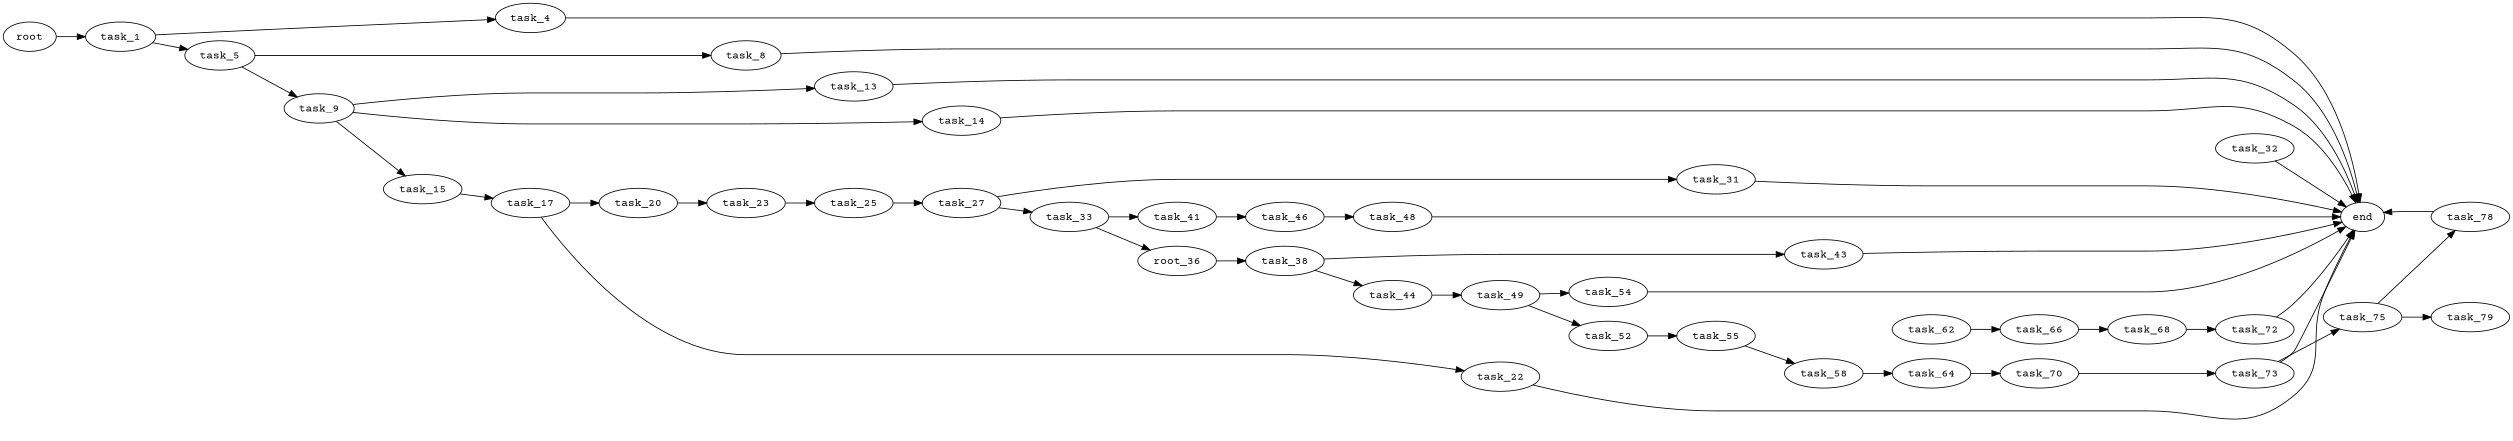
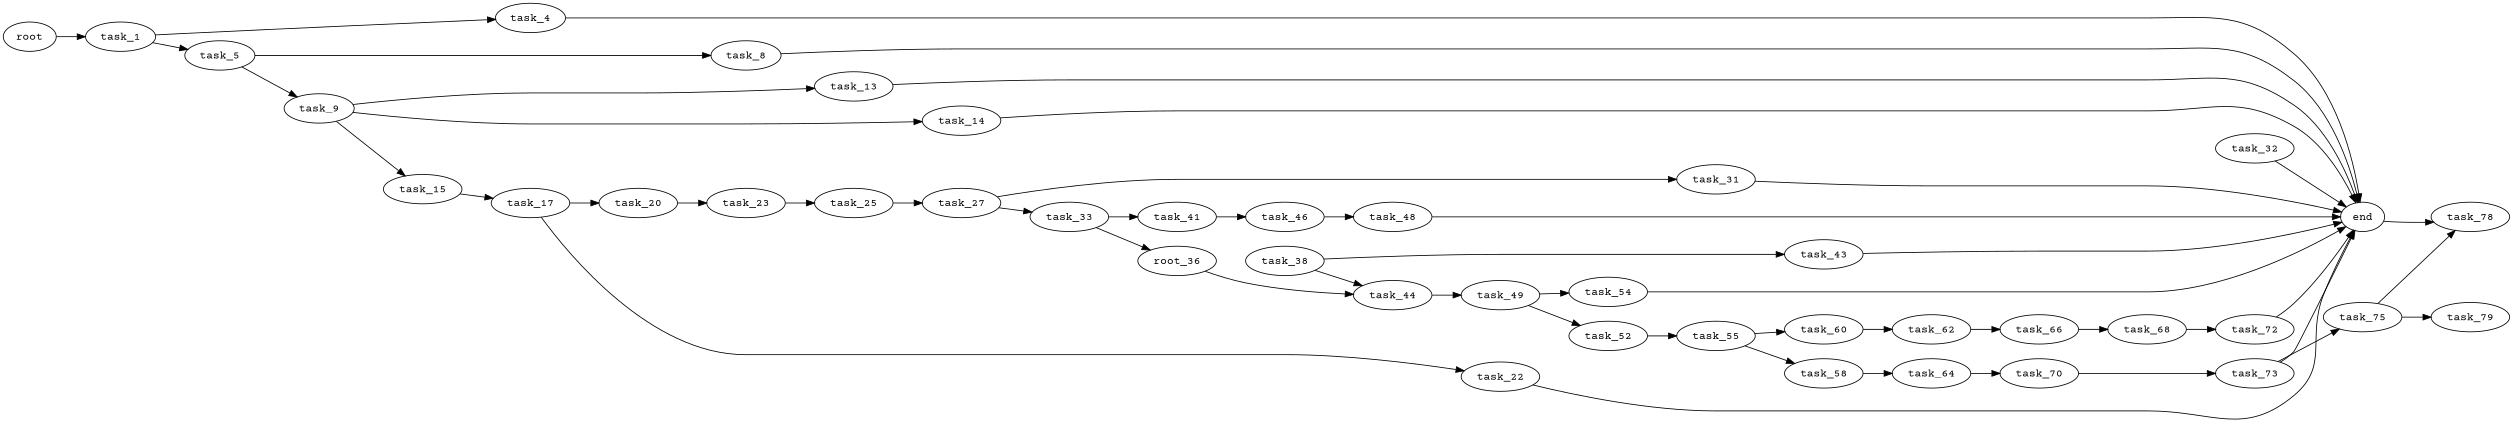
edge "task_78" -> "end": reversed
edge "root_36" -> "task_38": now "root_36" -> "task_44"
node "task_60": added
